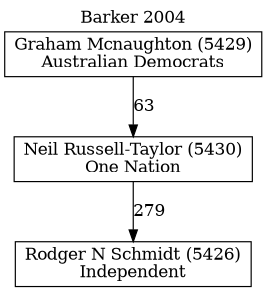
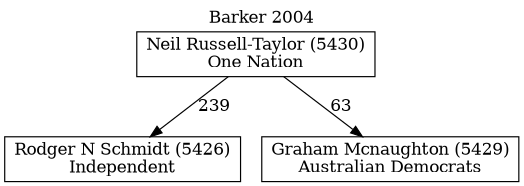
edge "Graham Mcnaughton (5429) Australian Democrats" -> "Neil Russell-Taylor (5430) One Nation": reversed
edge "Neil Russell-Taylor (5430) One Nation" -> "Rodger N Schmidt (5426) Independent": label "279" -> "239"
